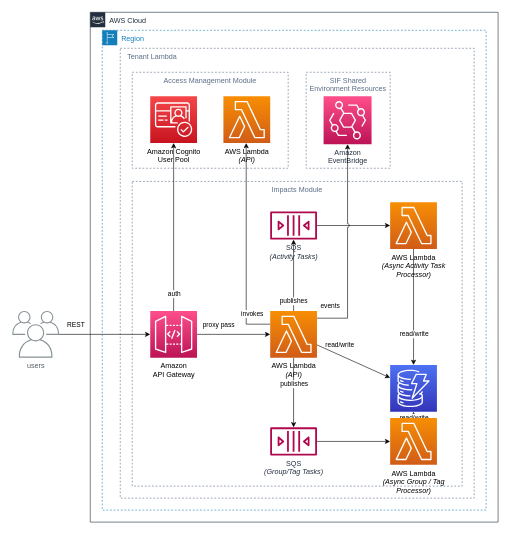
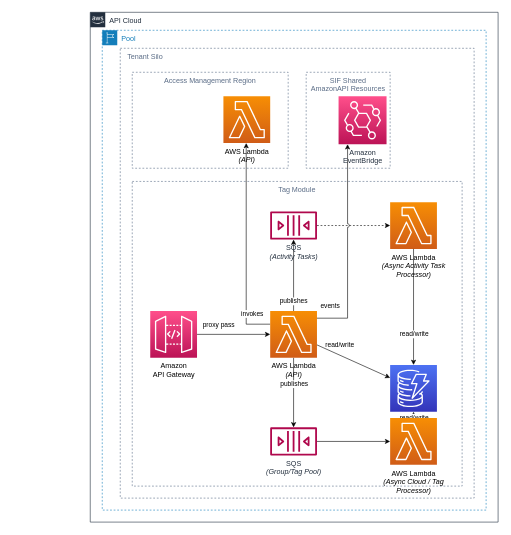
node "AWS Cloud": label "AWS Cloud" -> "API Cloud"
node "Region": label "Region" -> "Pool"
node "Tenant Lambda": label "Tenant Lambda" -> "Tenant Silo"
node "Access Management Module": label "Access Management Module" -> "Access Management Region"
node "SIF Shared Environment Resources": label "SIF Shared Environment Resources" -> "SIF Shared AmazonAPI Resources"
node "Amazon CognitoUser Pool": removed
node "AmazonEventBridge": moved (348, 120) -> (363, 120)
node "Impacts Module": label "Impacts Module" -> "Tag Module"
edge "SQS(Activity Tasks)" -> "AWS Lambda (Async Activity Task Processor)": style solid -> dashed
edge "AmazonAPI Gateway" -> "Amazon CognitoUser Pool": removed, label "auth"
node "users": removed
edge "users" -> "AmazonAPI Gateway": removed, label "REST"
node "SQS(Group/Tag Tasks)": label "SQS(Group/Tag Tasks)" -> "SQS(Group/Tag Pool)"
node "AWS Lambda(Async Group / TagProcessor)": label "AWS Lambda(Async Group / TagProcessor)" -> "AWS Lambda(Async Cloud / TagProcessor)"
